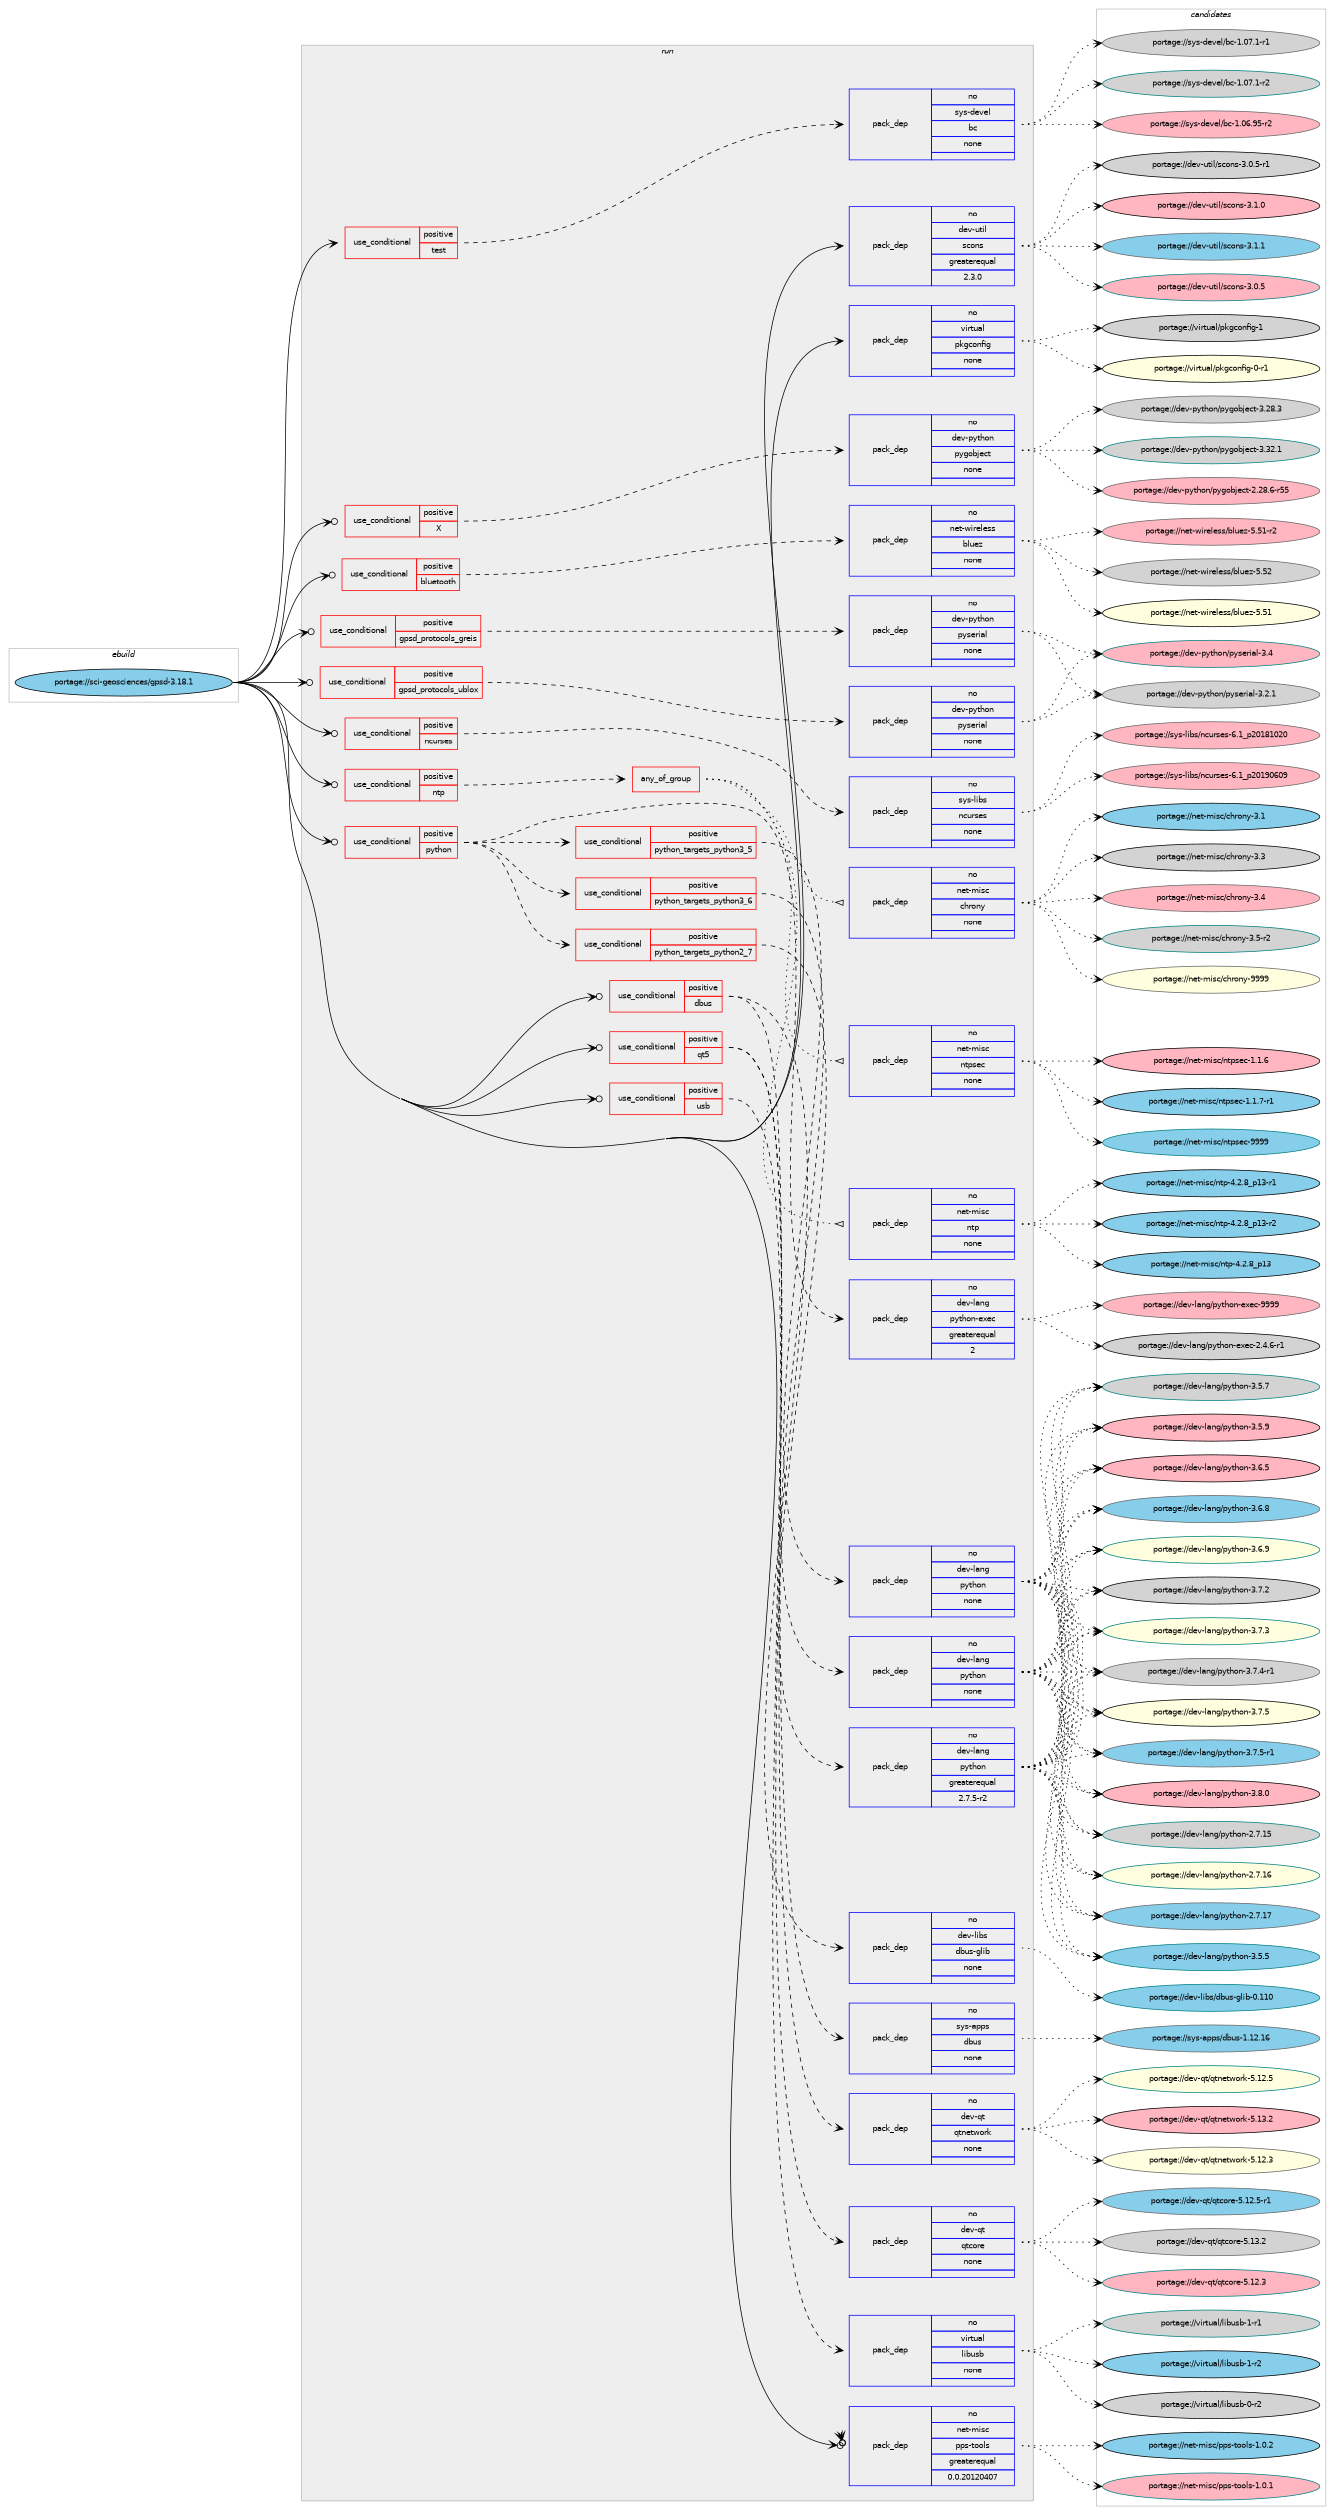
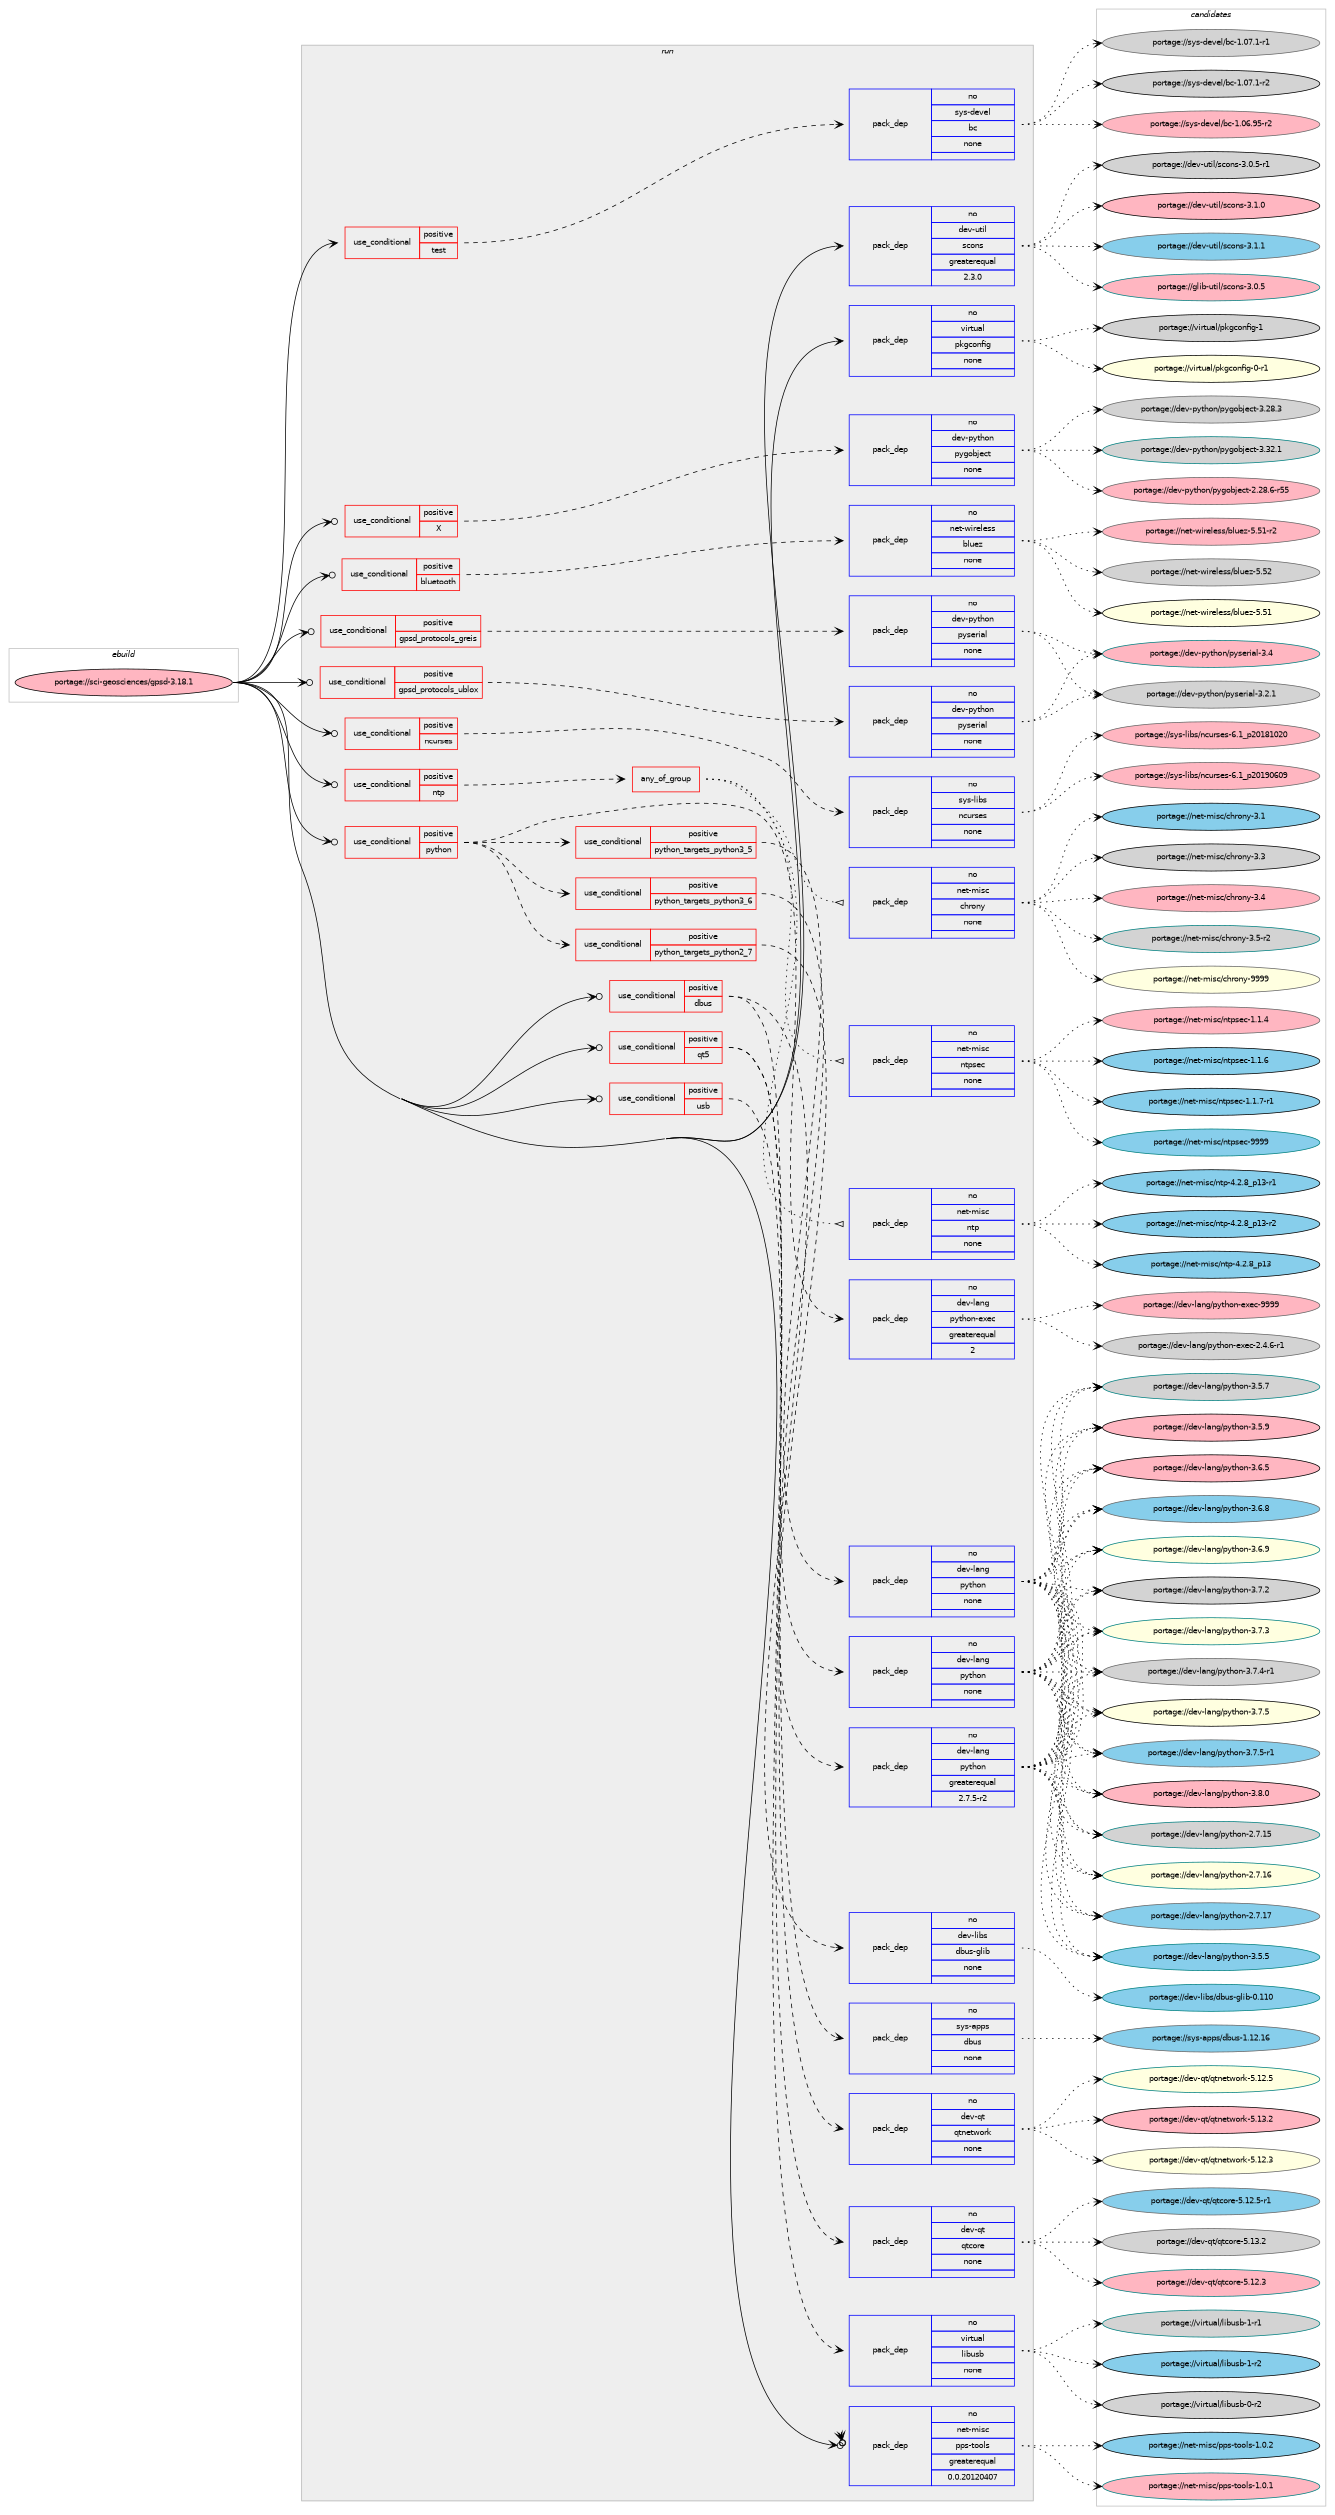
node "portage://sys-devel/bc-1.07.1-r2": color teal -> black
node "portage://dev-util/scons-3.0.5": label "portage://dev-util/scons-3.0.5" -> "portage://glib-util/scons-3.0.5"
node "portage://sci-geosciences/gpsd-3.18.1": fillcolor skyblue -> lightpink
node "portage://net-misc/ntpsec-1.1.4": added
node "portage://net-misc/ntpsec-1.1.6": fillcolor lightpink -> skyblue
node "portage://dev-lang/python-exec-2.4.6-r1": color black -> gray40
